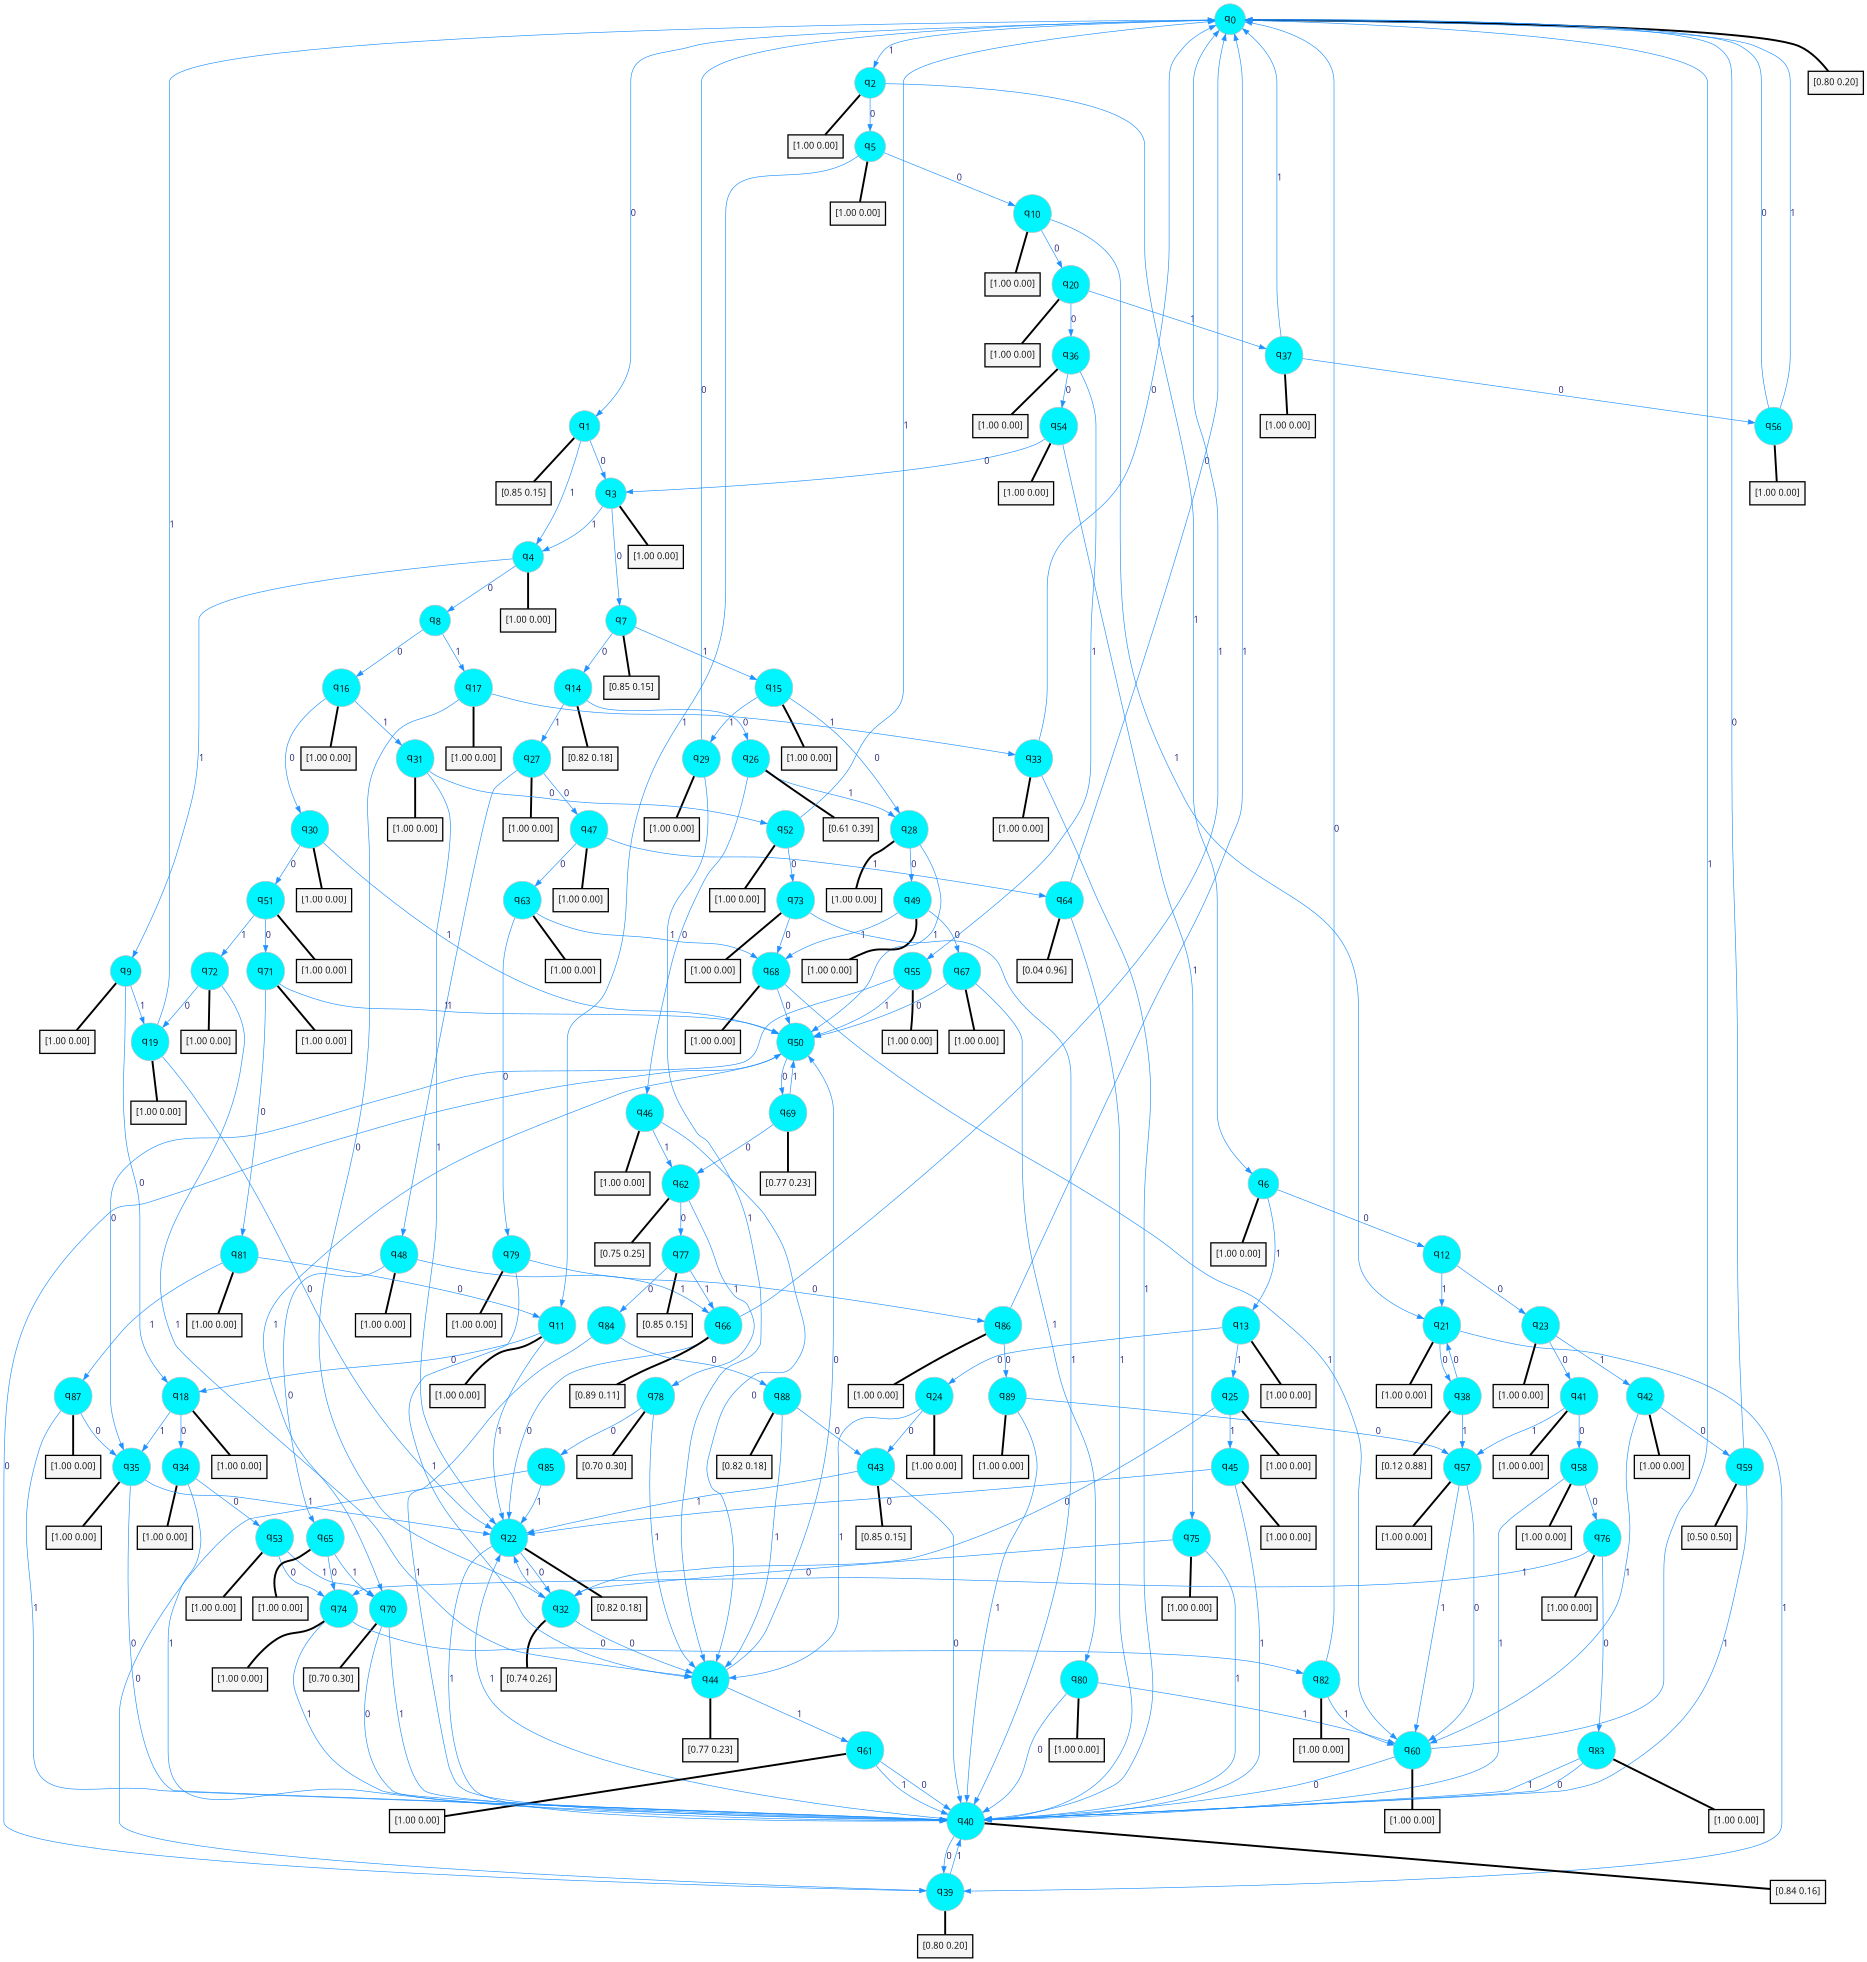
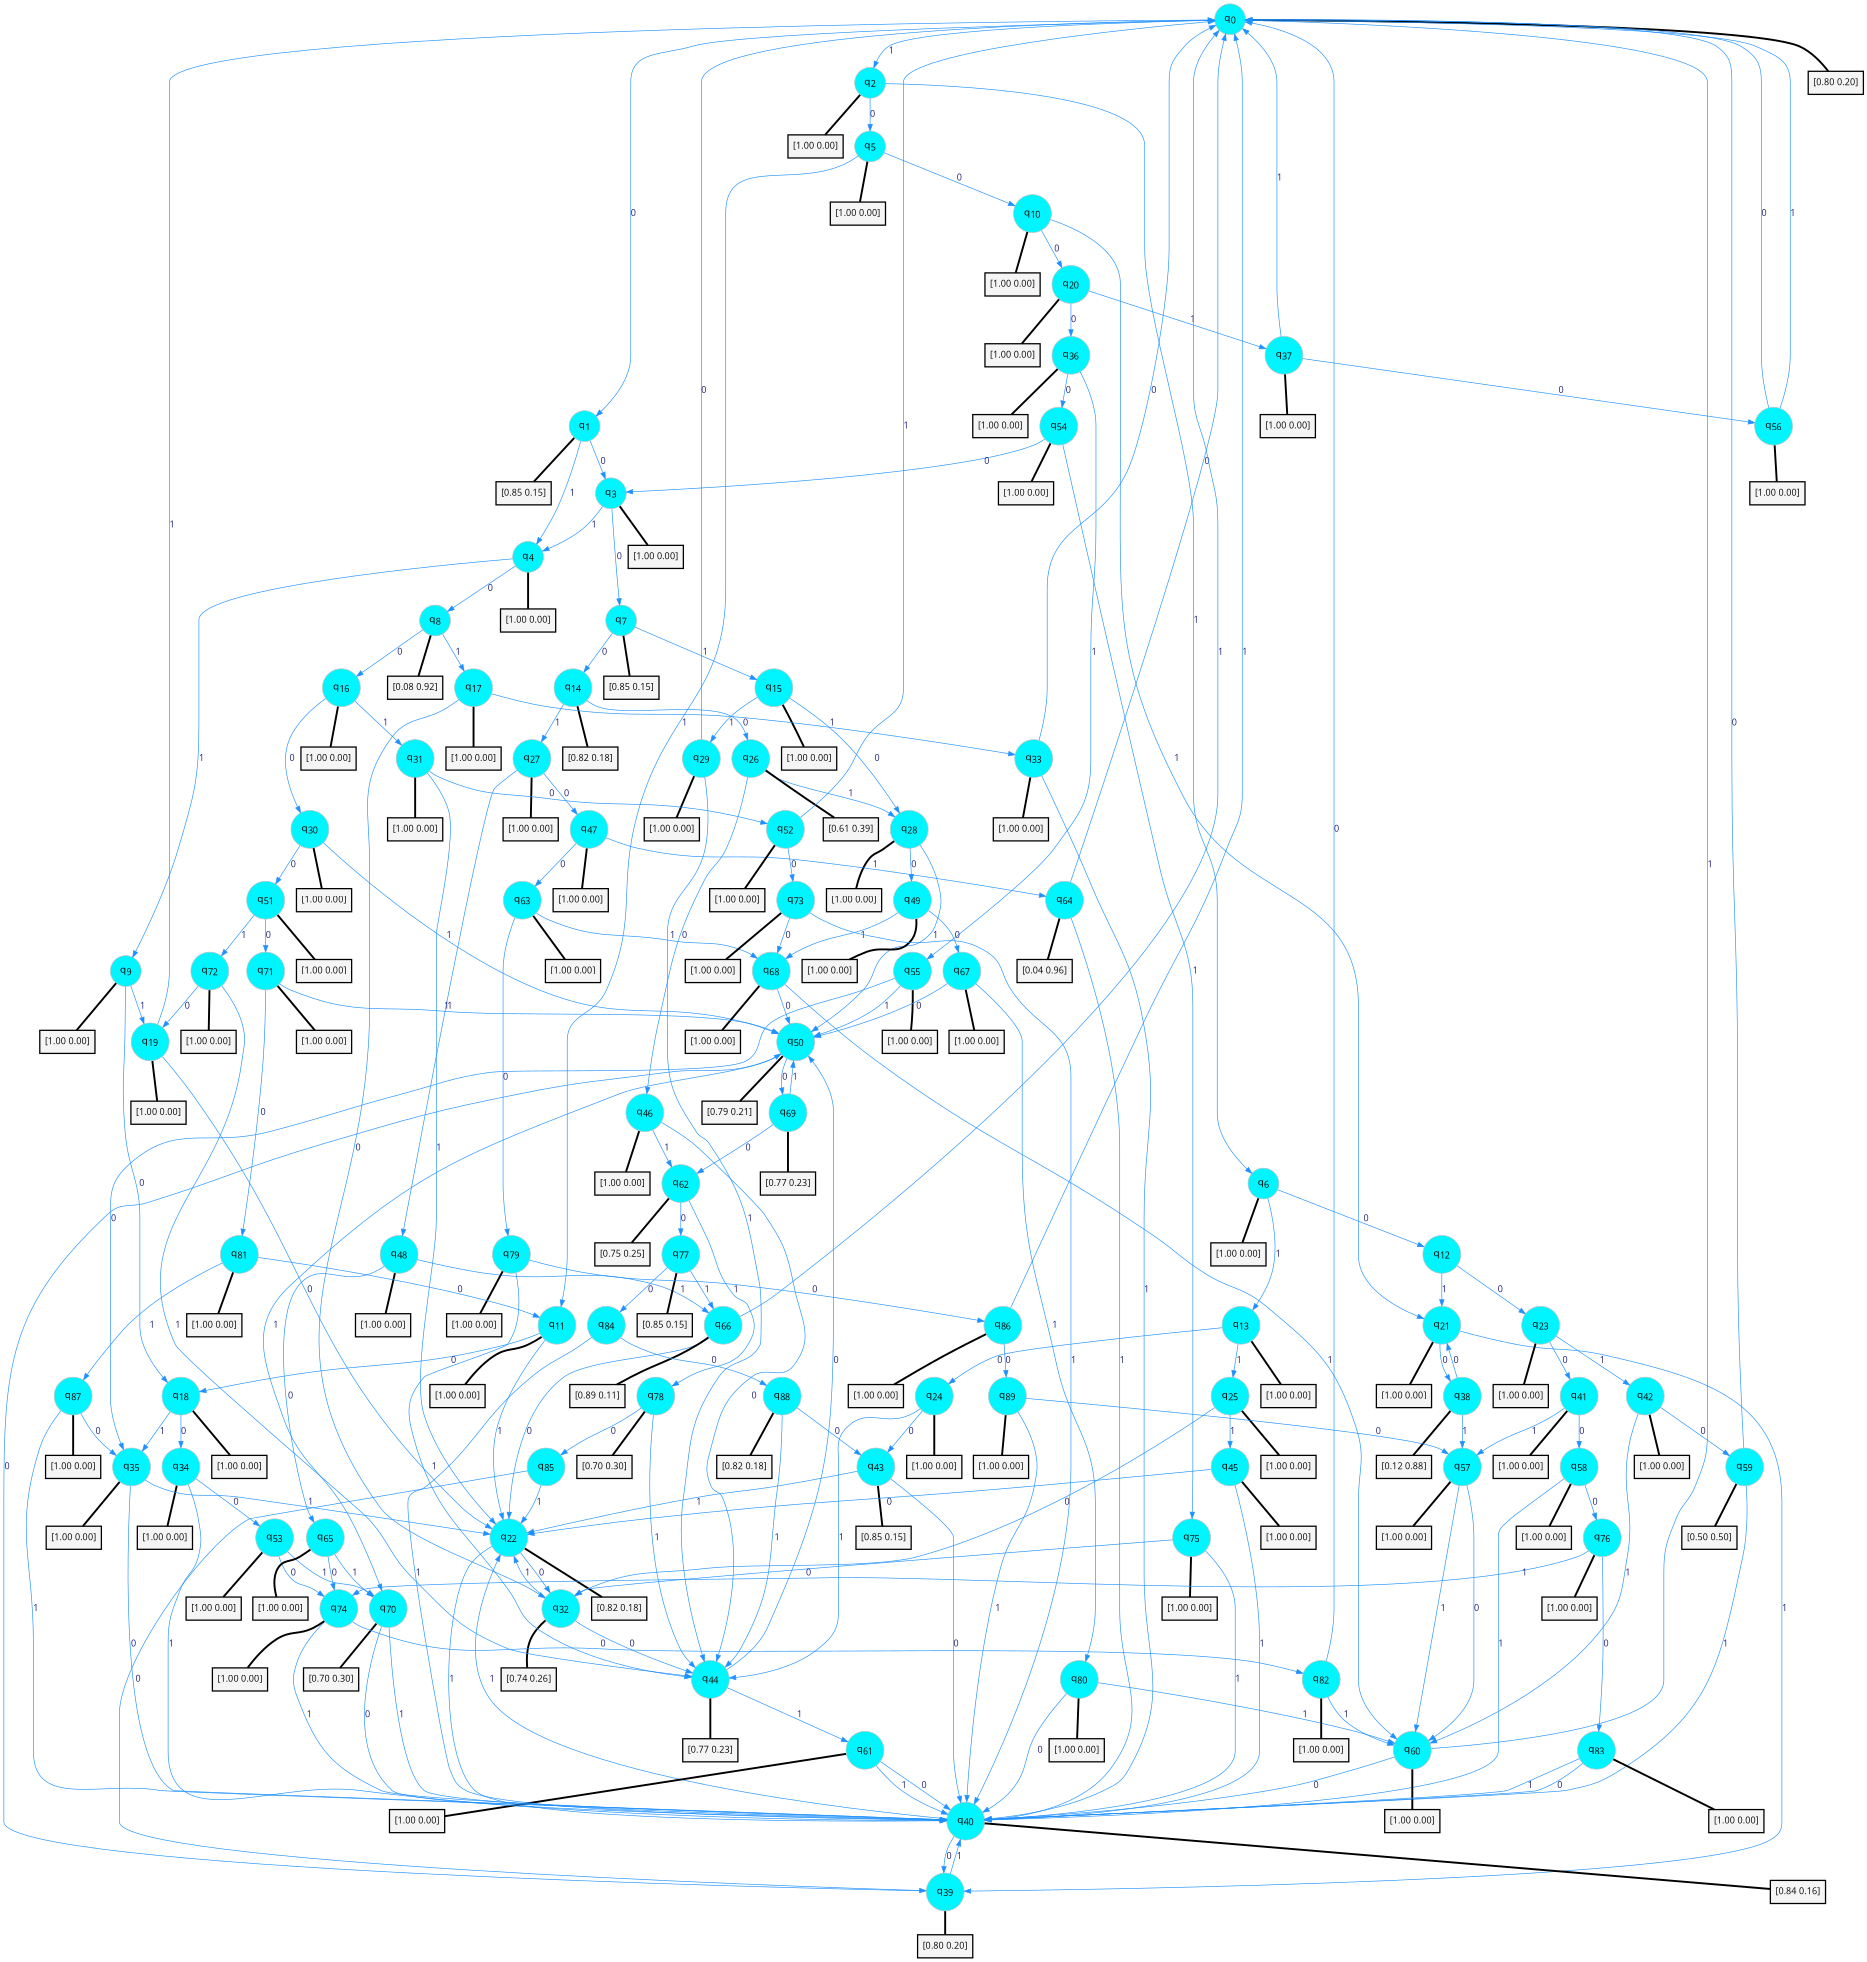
node "[0.08 0.92]": added
node "[0.79 0.21]": added
